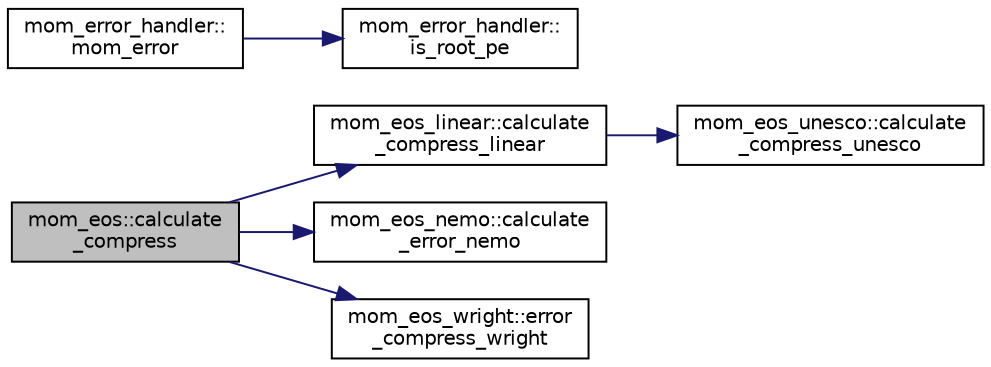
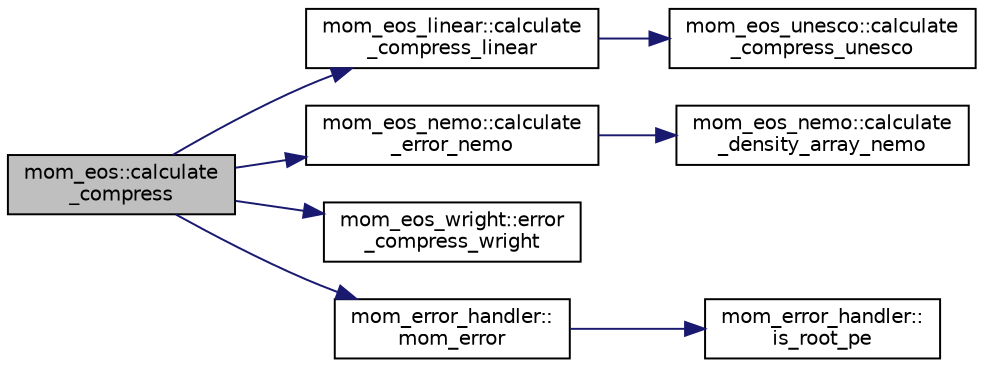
node "mom_eos_nemo::calculate _density_array_nemo": added
edge "mom_eos::calculate _compress" -> "mom_error_handler:: mom_error": added
